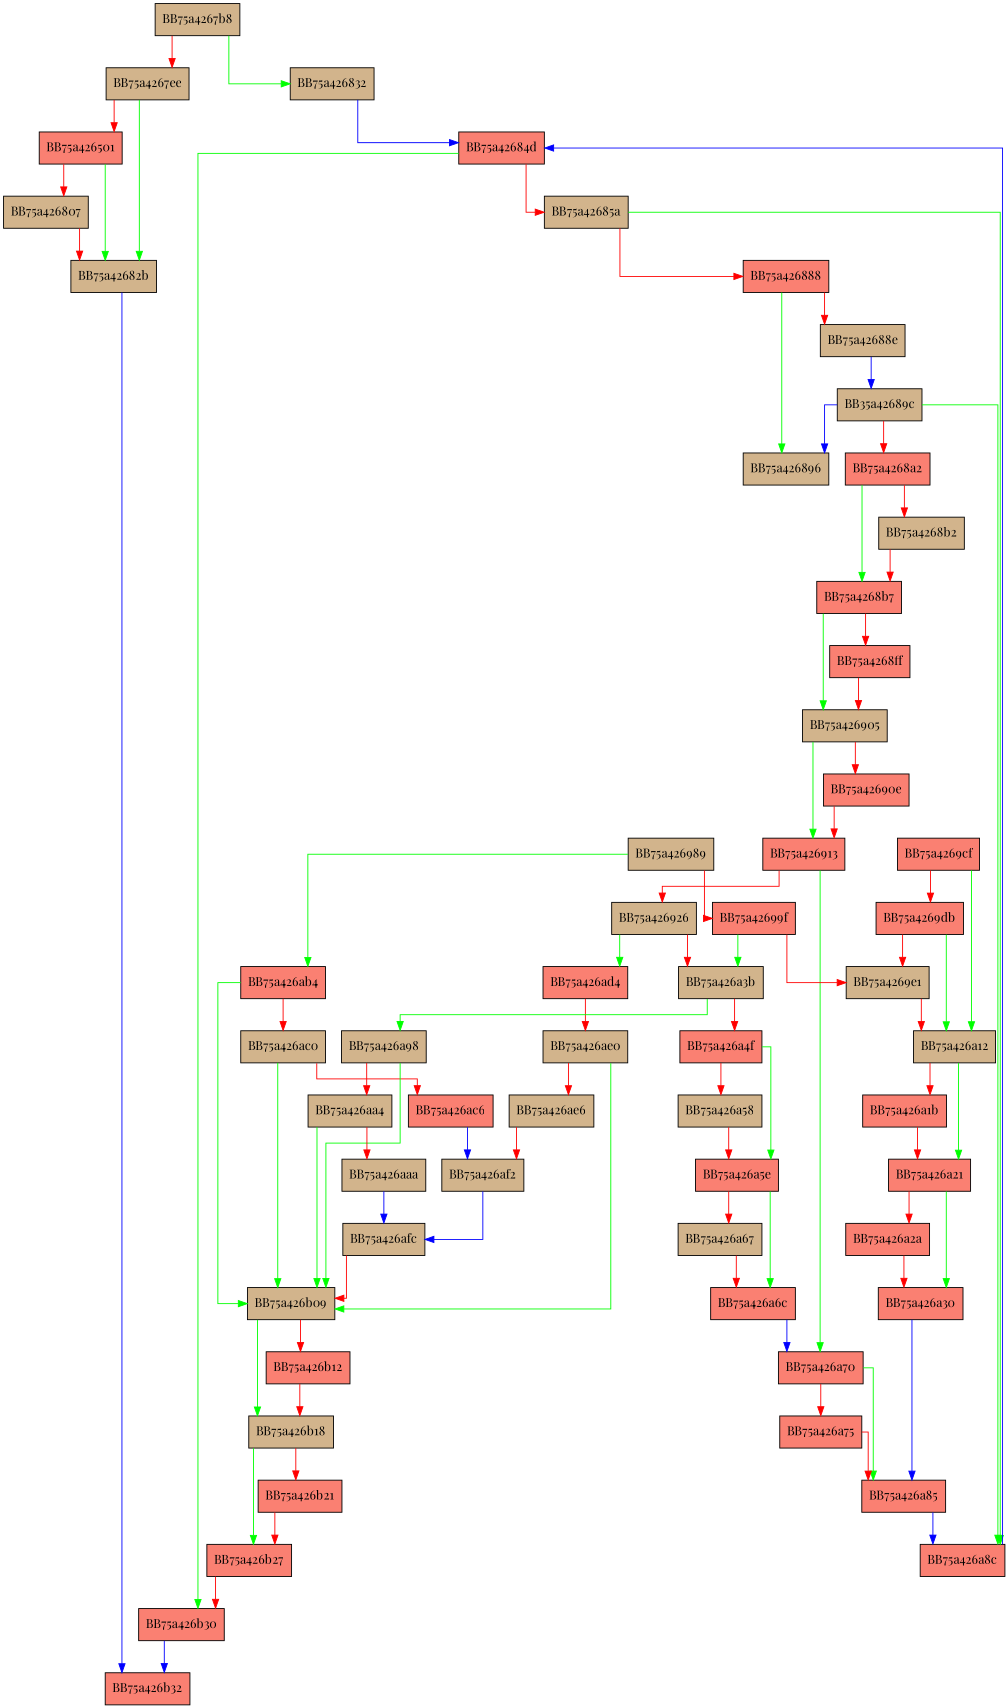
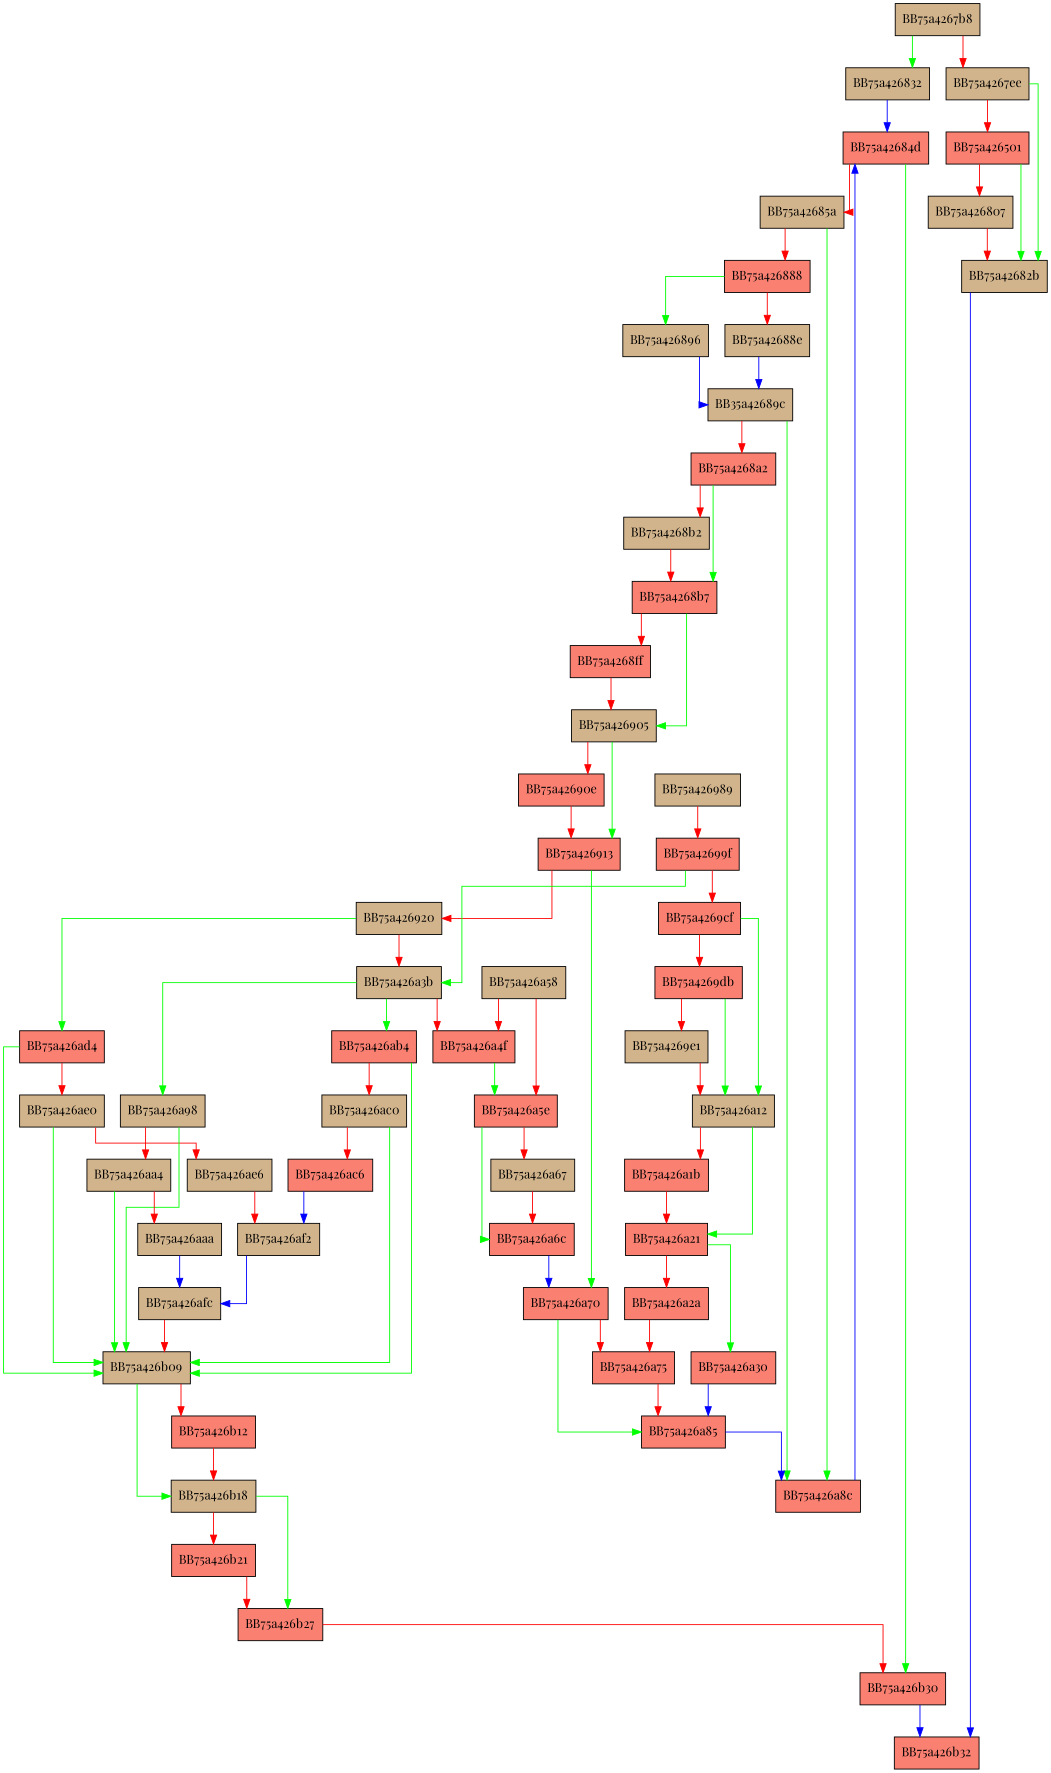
edge "BB35a42689c" -> "BB75a426896": reversed
edge "BB75a426989" -> "BB75a426ab4": now "BB75a426a3b" -> "BB75a426ab4"
node "BB75a426926": label "BB75a426926" -> "BB75a426920"
edge "BB75a42699f" -> "BB75a4269e1": now "BB75a42699f" -> "BB75a4269cf"
edge "BB75a426a4f" -> "BB75a426a58": reversed
edge "BB75a426ad4" -> "BB75a426b09": added
edge "BB75a426a2a" -> "BB75a426a30": now "BB75a426a2a" -> "BB75a426a75"
